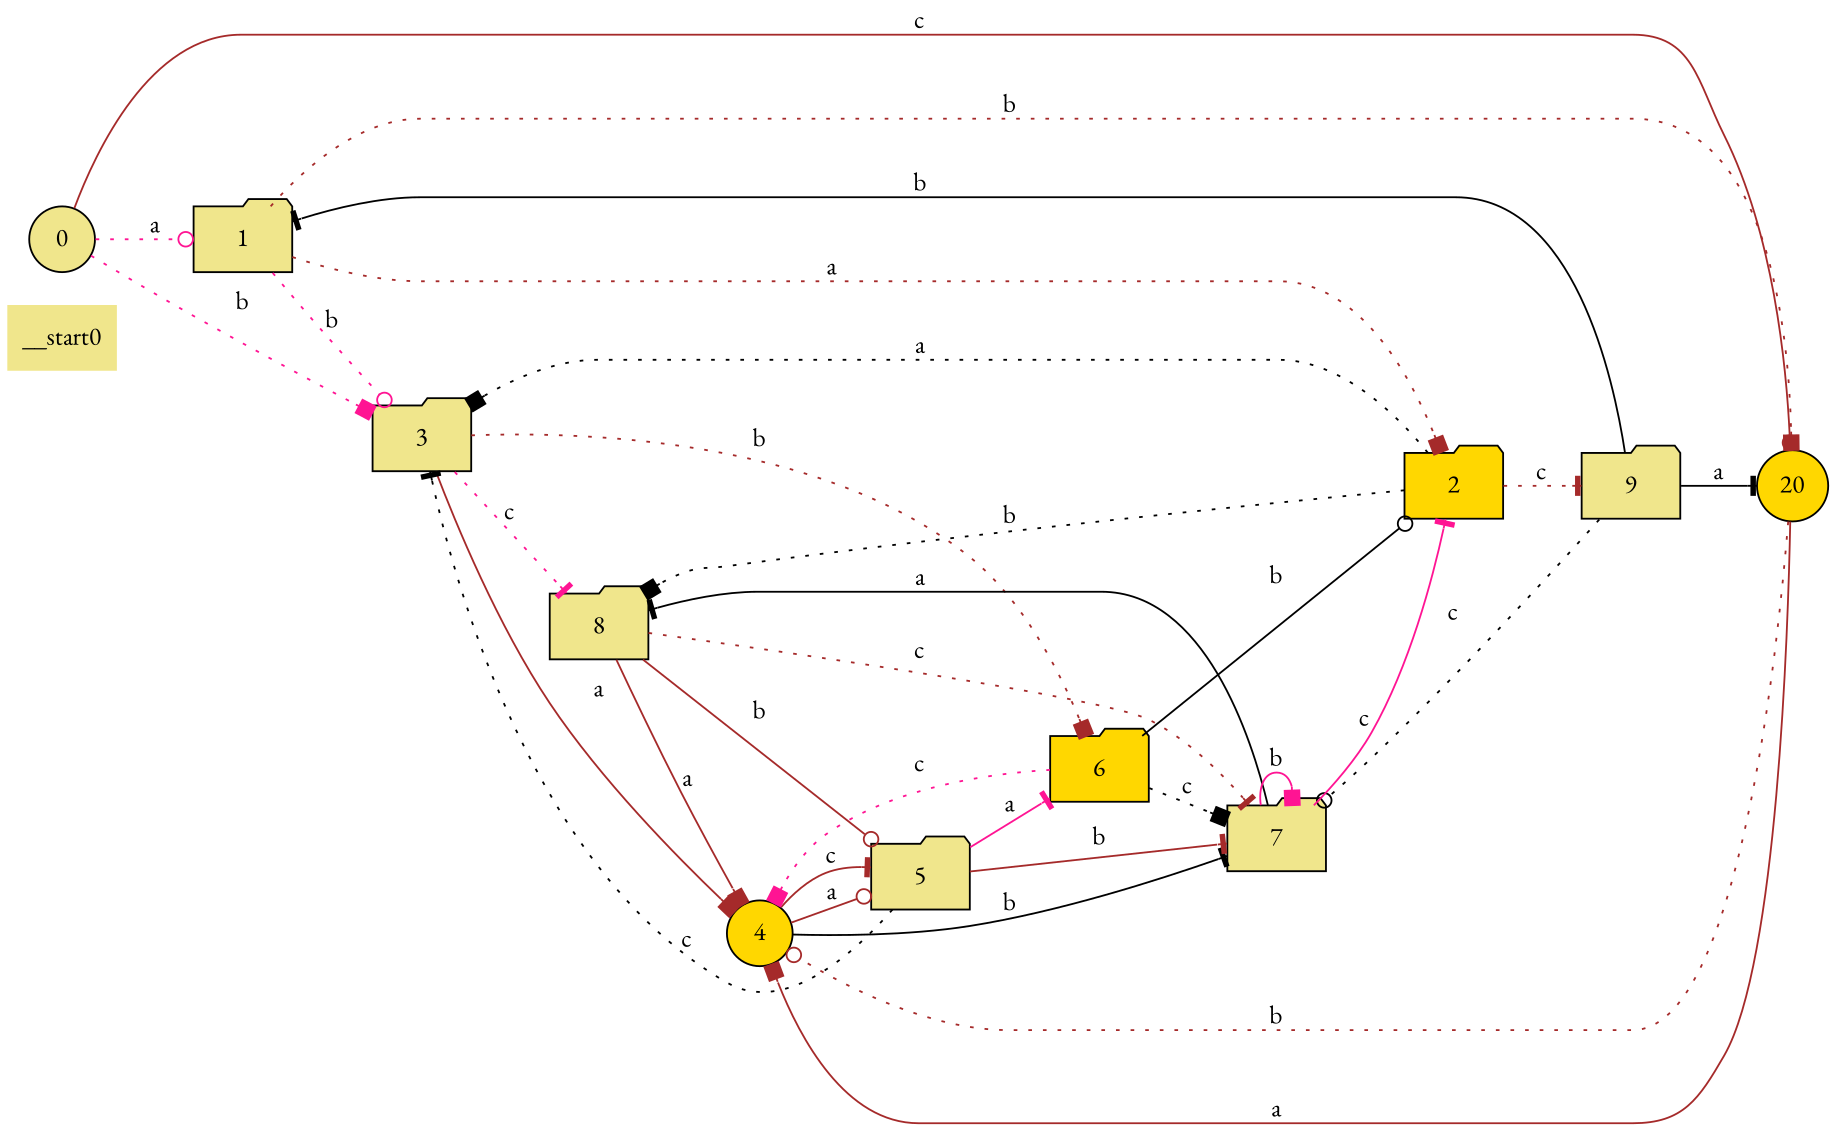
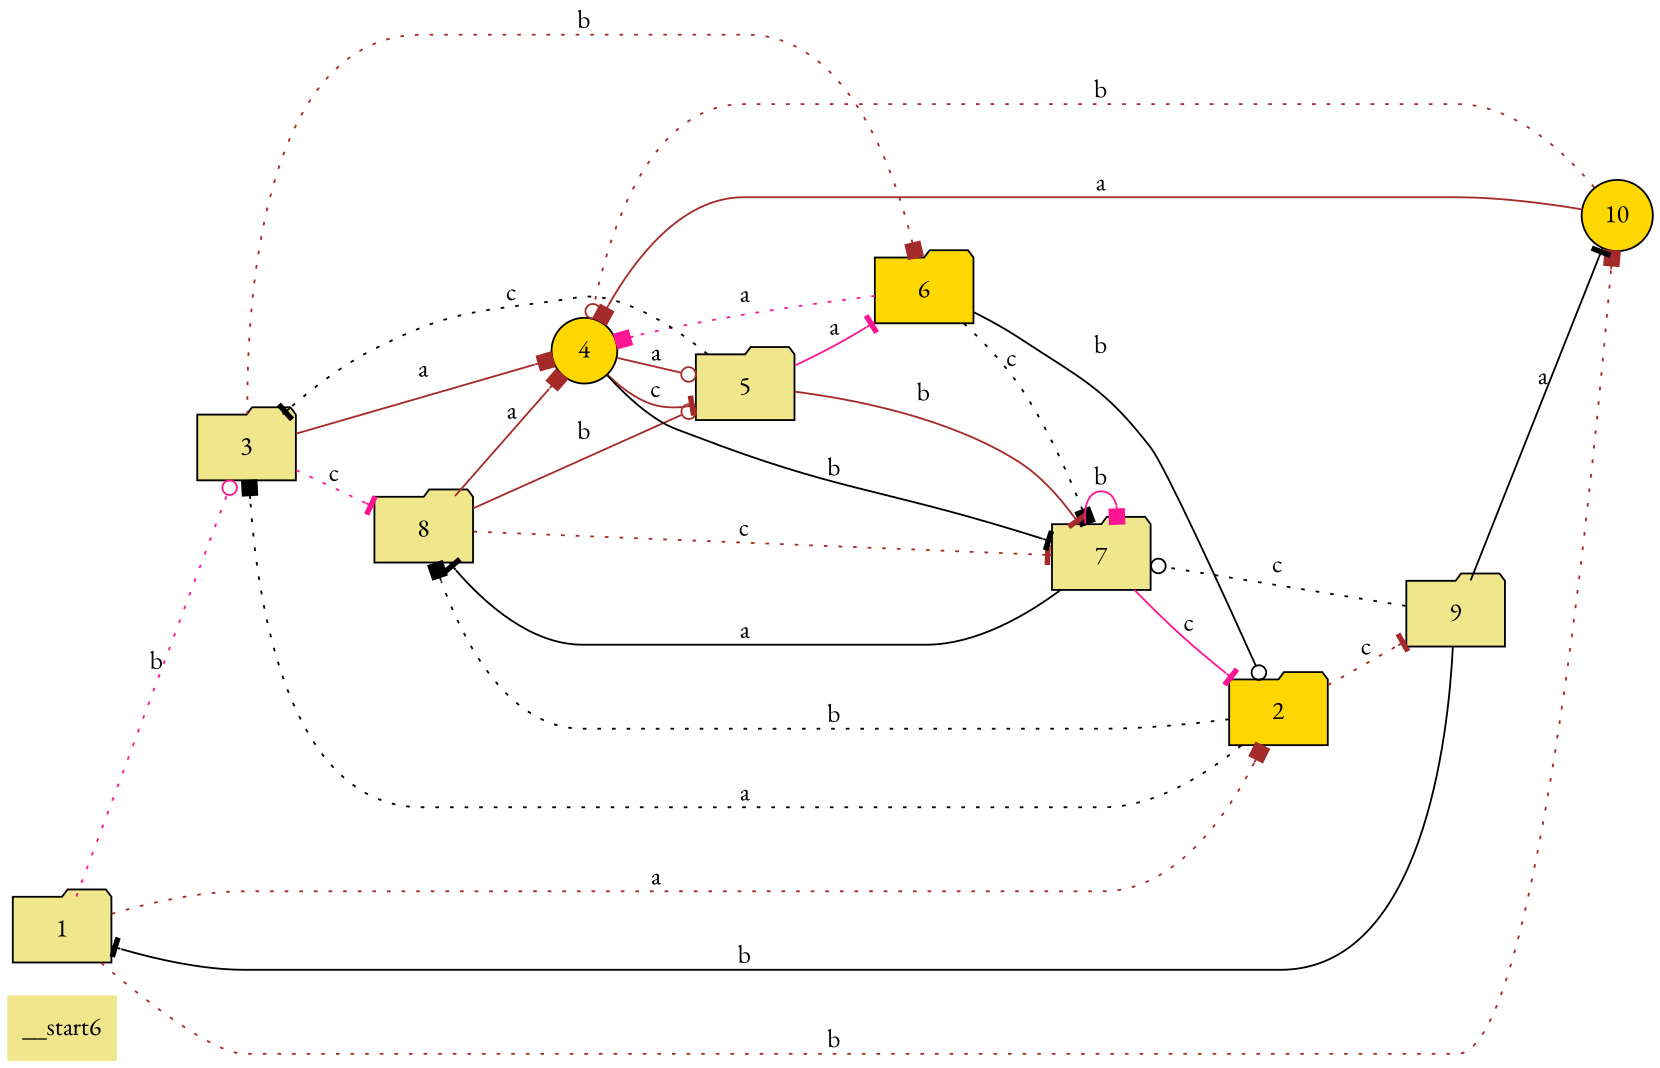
node "0": removed
node "__start0": label "__start0" -> "__start6"
node "20": label "20" -> "10"
edge "6" -> "4": label "c" -> "a"
